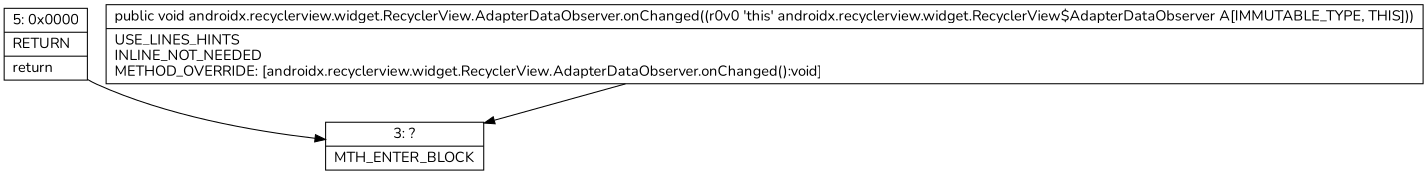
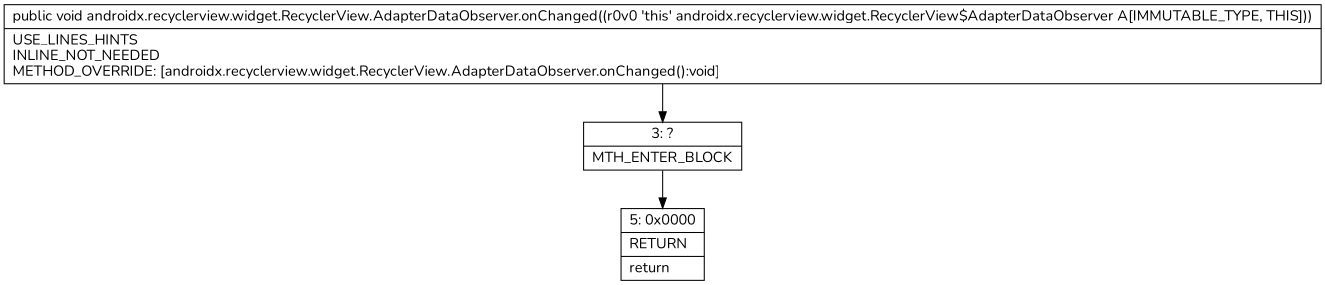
edge "5: 0x0000" -> "3: ?": reversed
